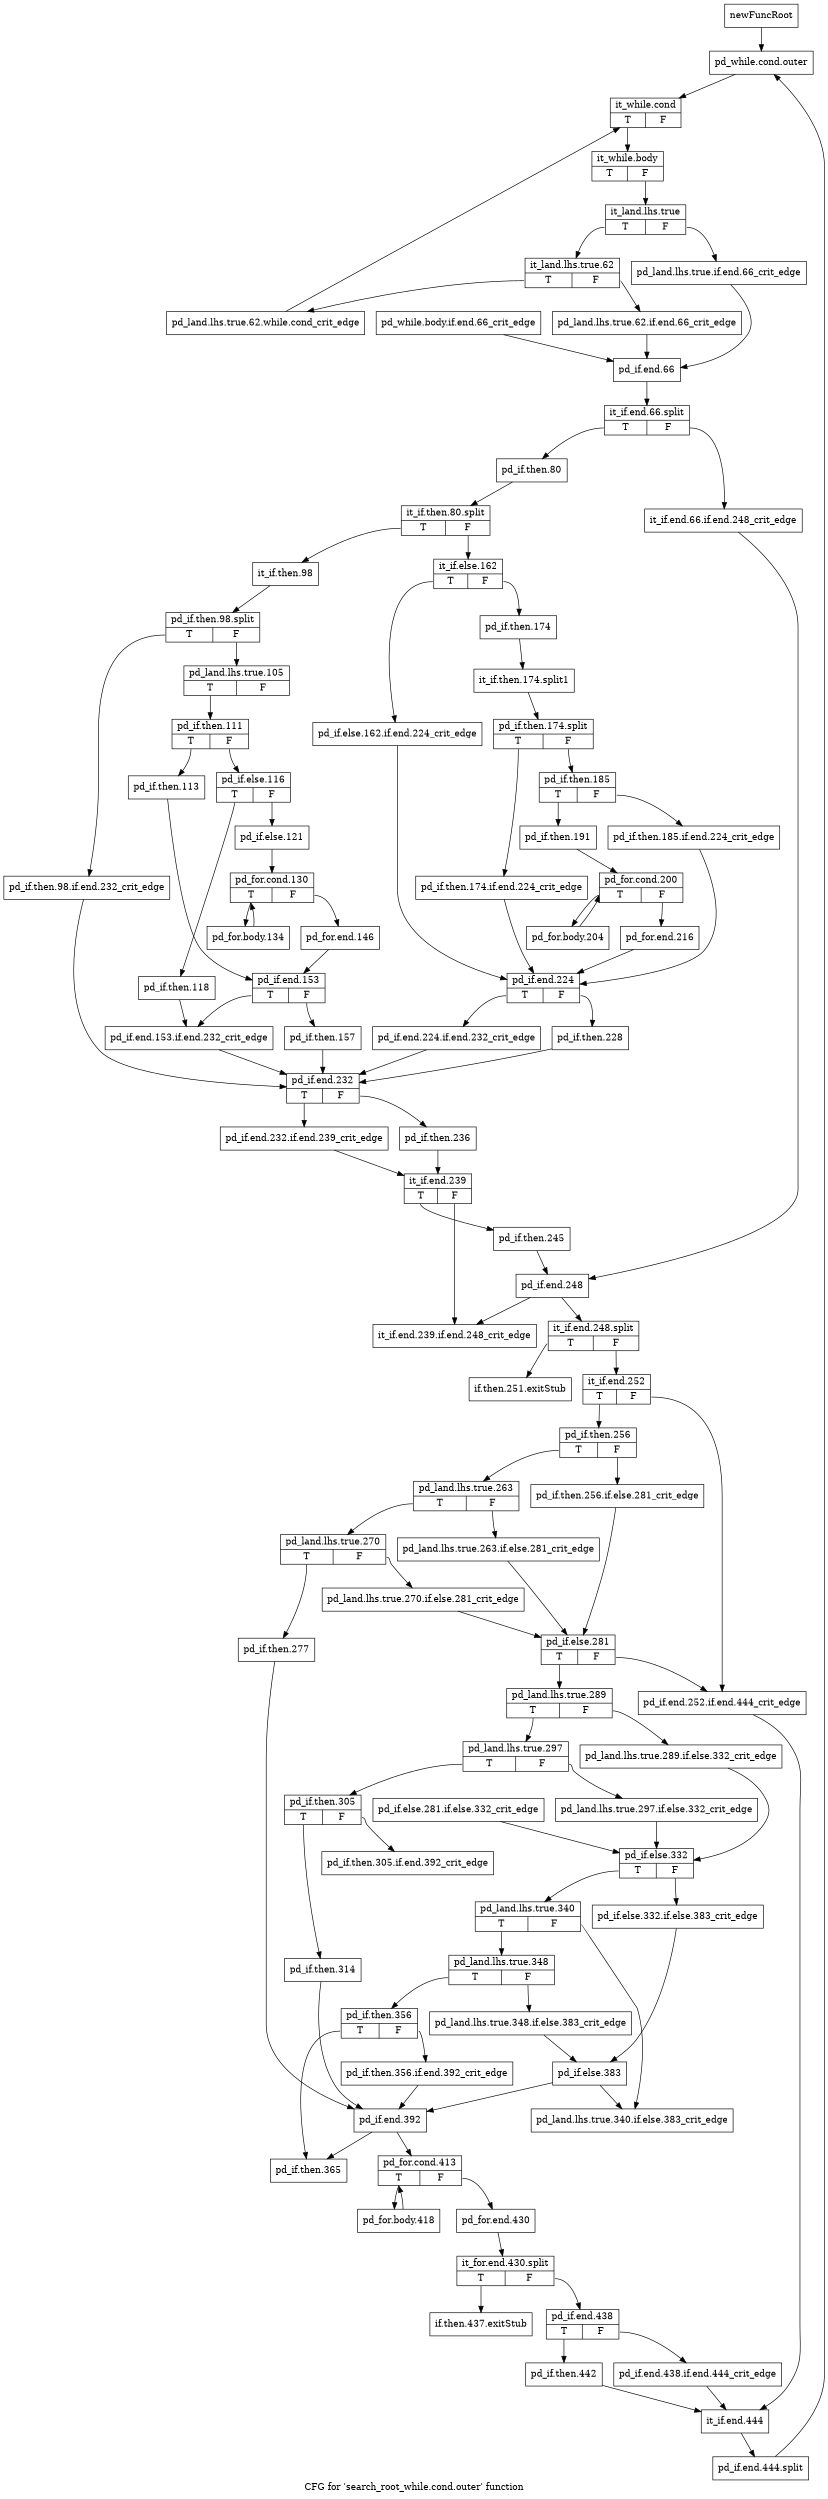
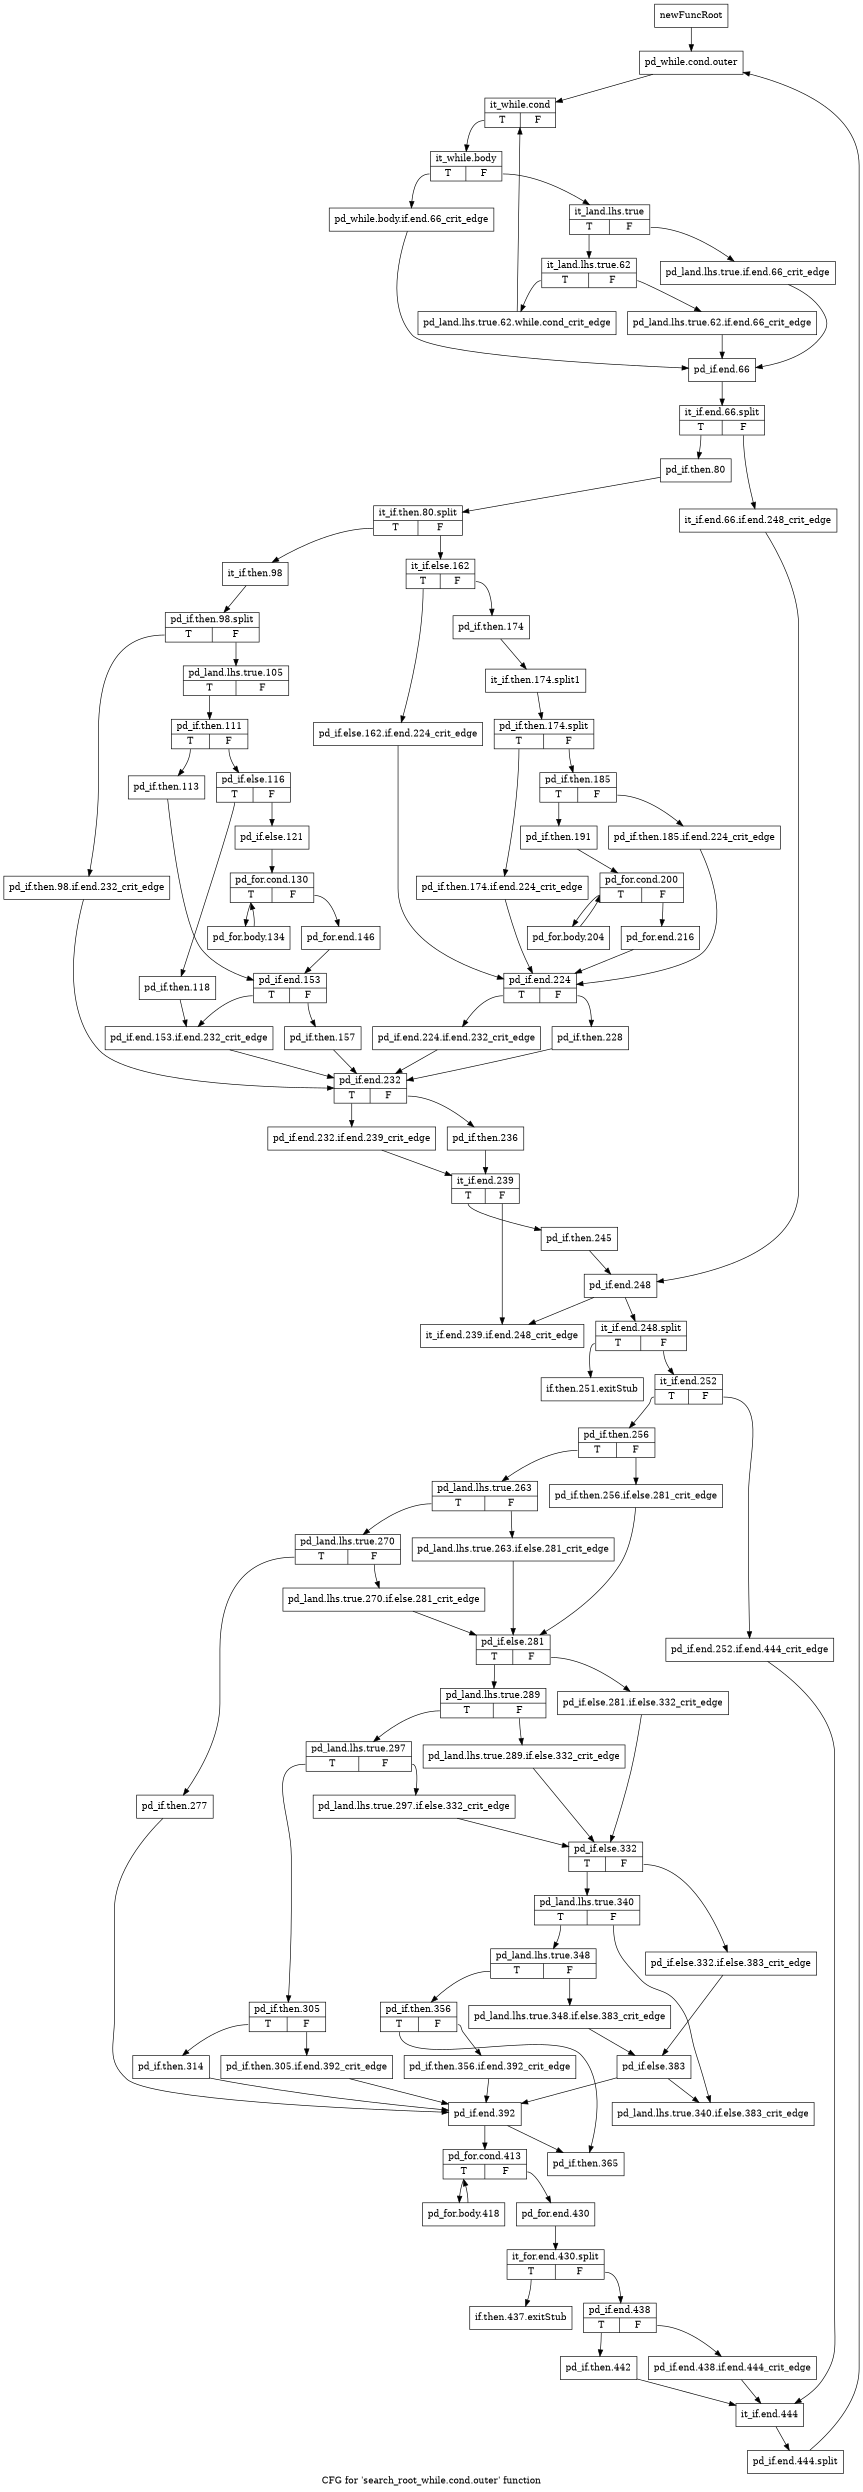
edge "it_while.body" -> "pd_while.body.if.end.66_crit_edge": added
edge "pd_if.else.281" -> "pd_if.end.252.if.end.444_crit_edge": now "pd_if.else.281" -> "pd_if.else.281.if.else.332_crit_edge"
edge "pd_if.then.305.if.end.392_crit_edge" -> "pd_if.end.392": added
